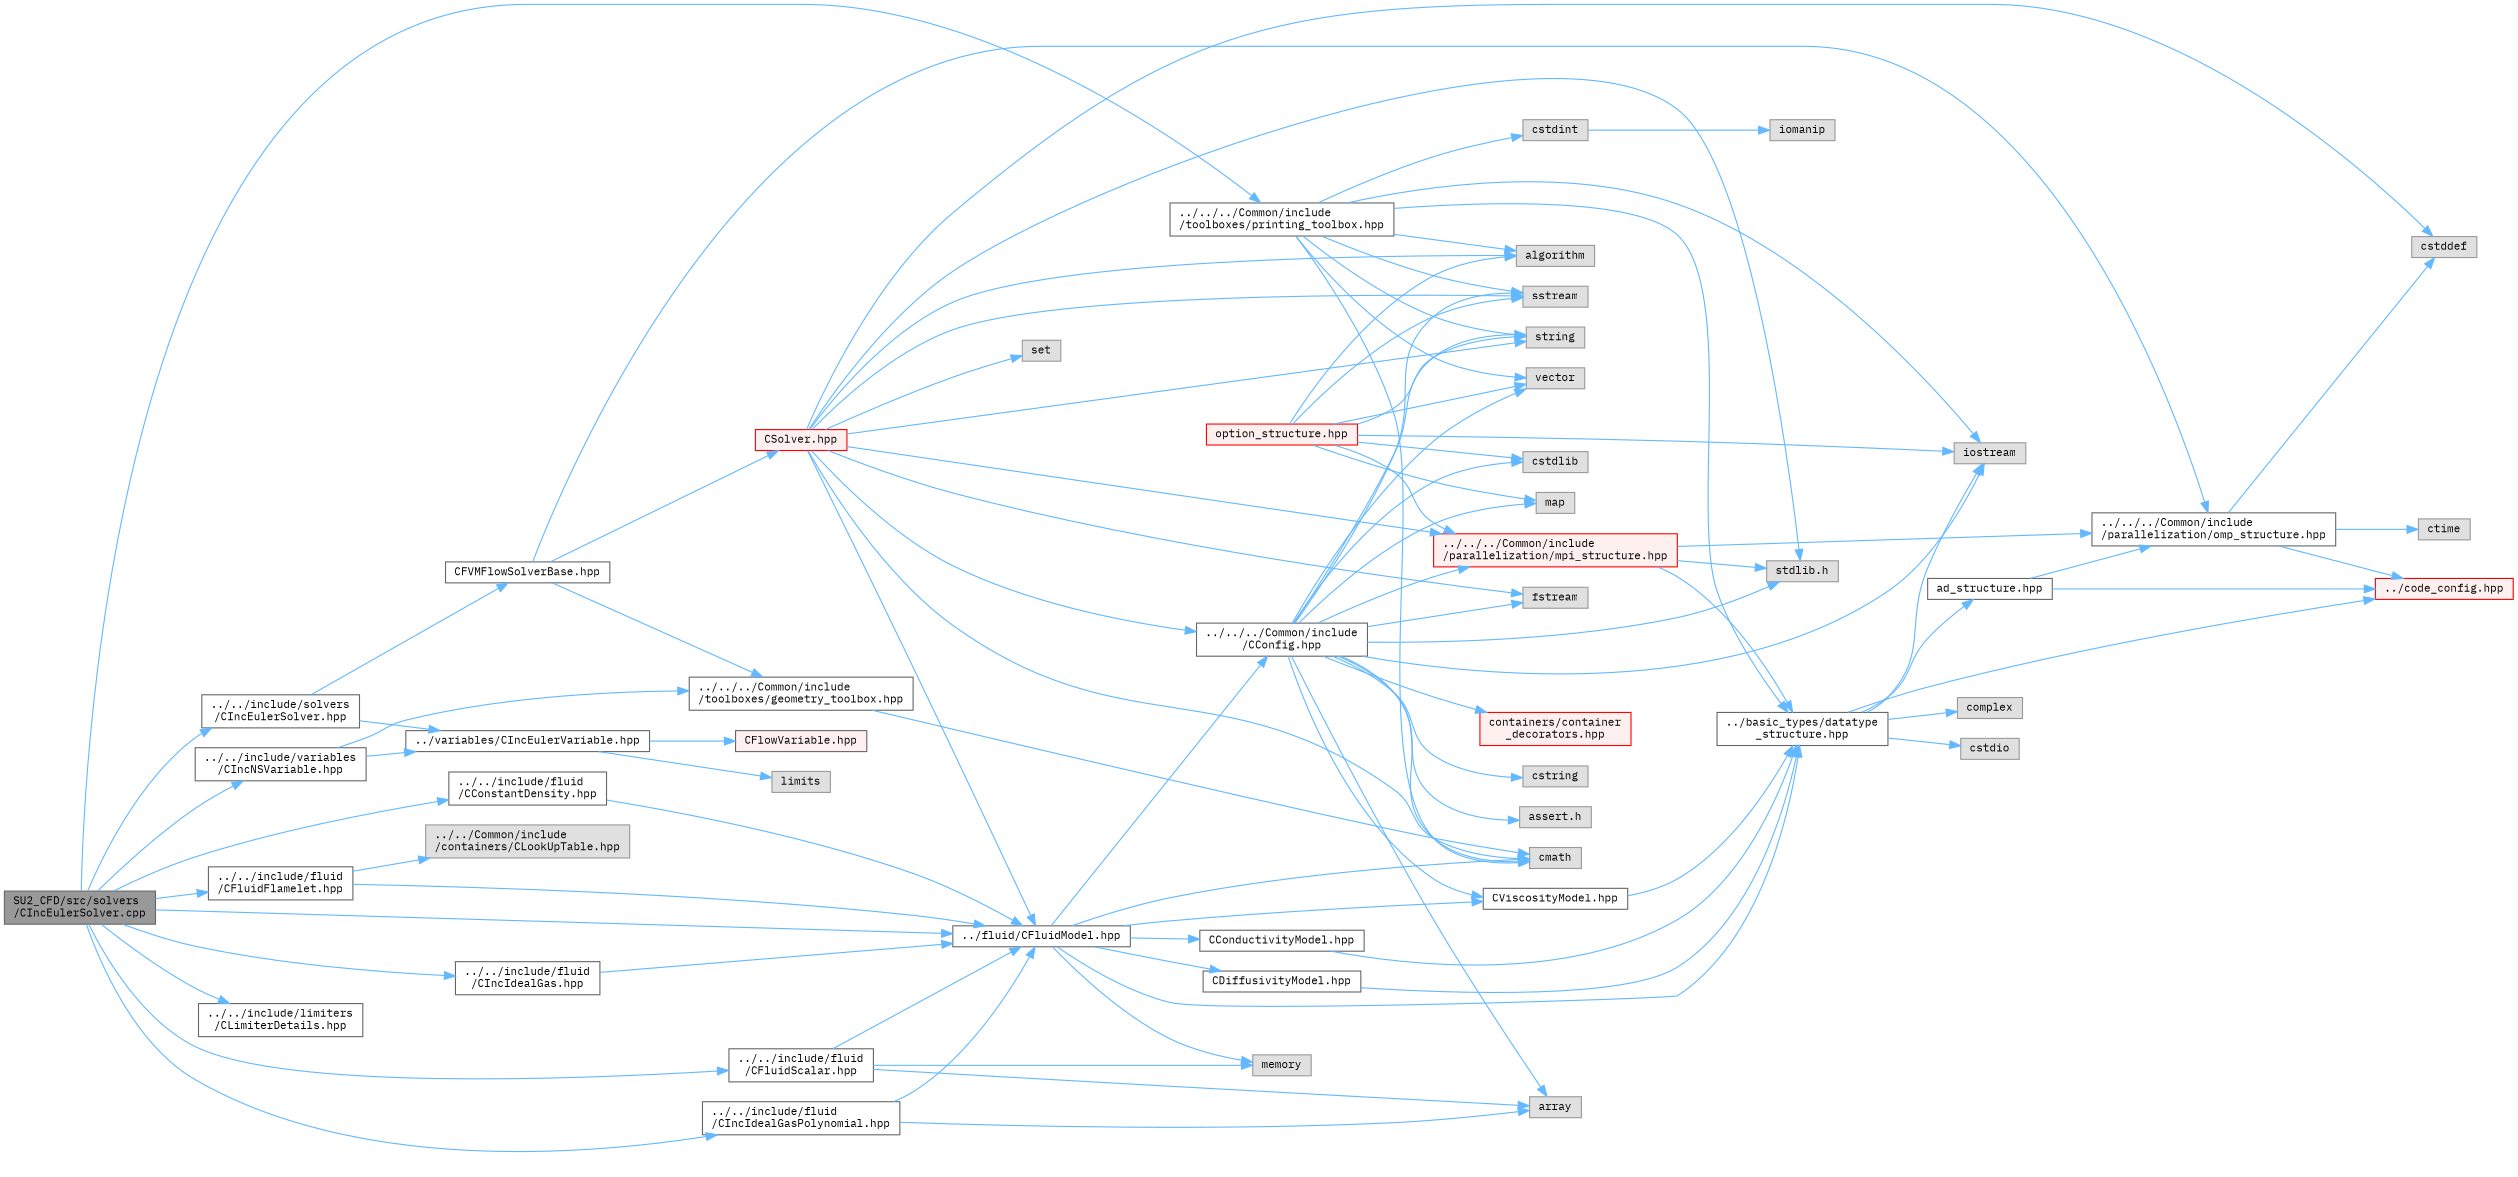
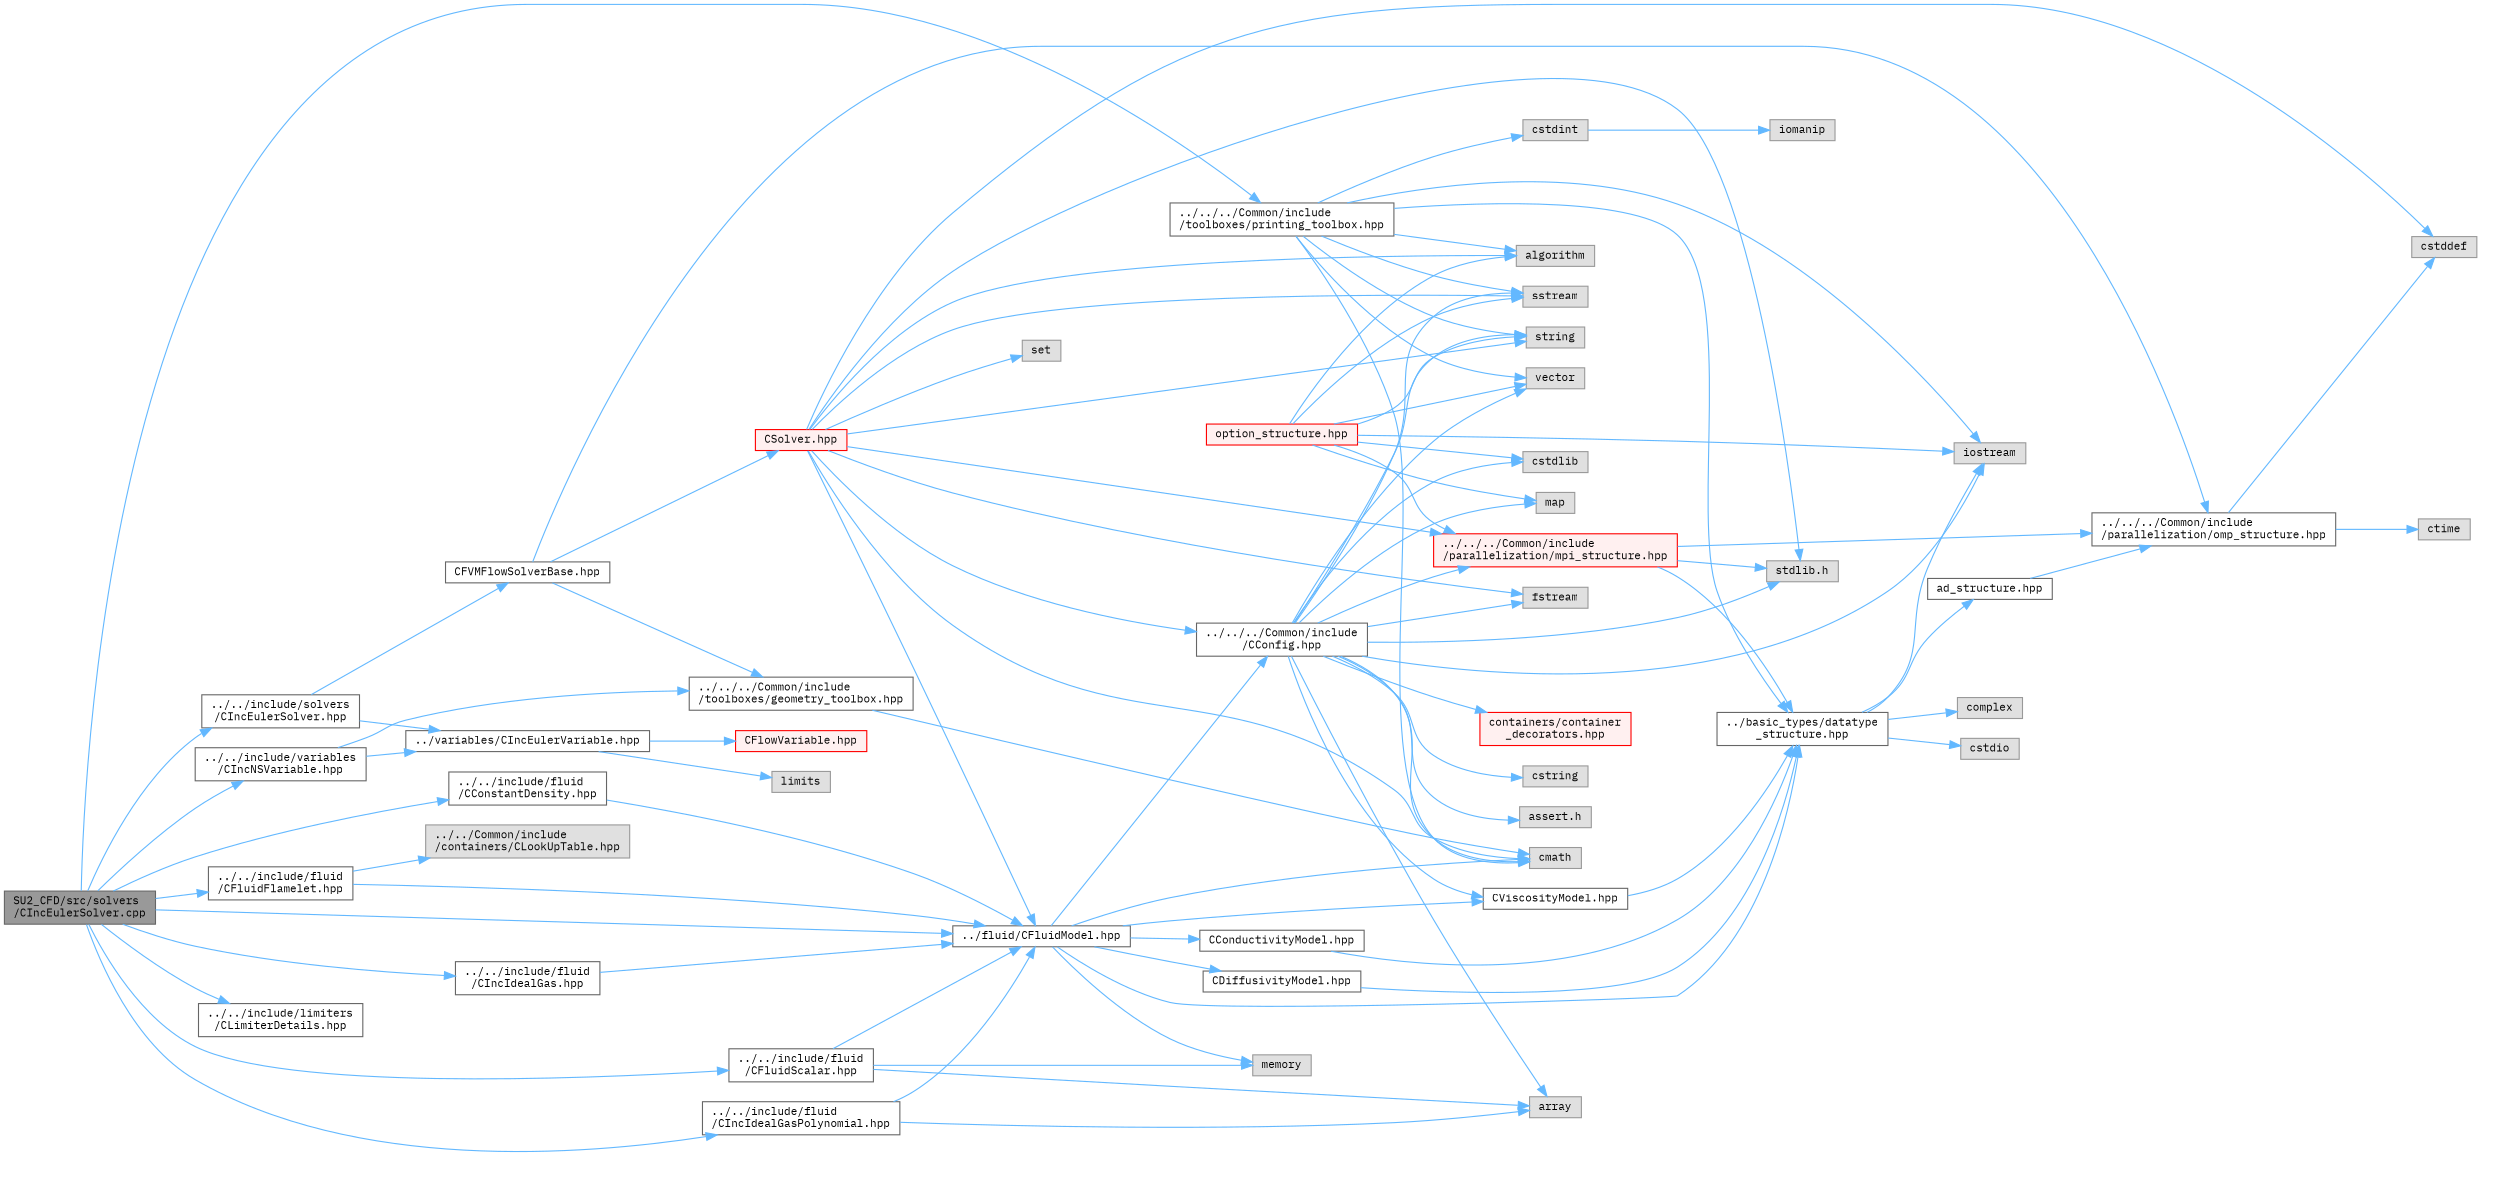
node "../code_config.hpp": removed
node "CFlowVariable.hpp": color grey40 -> red
